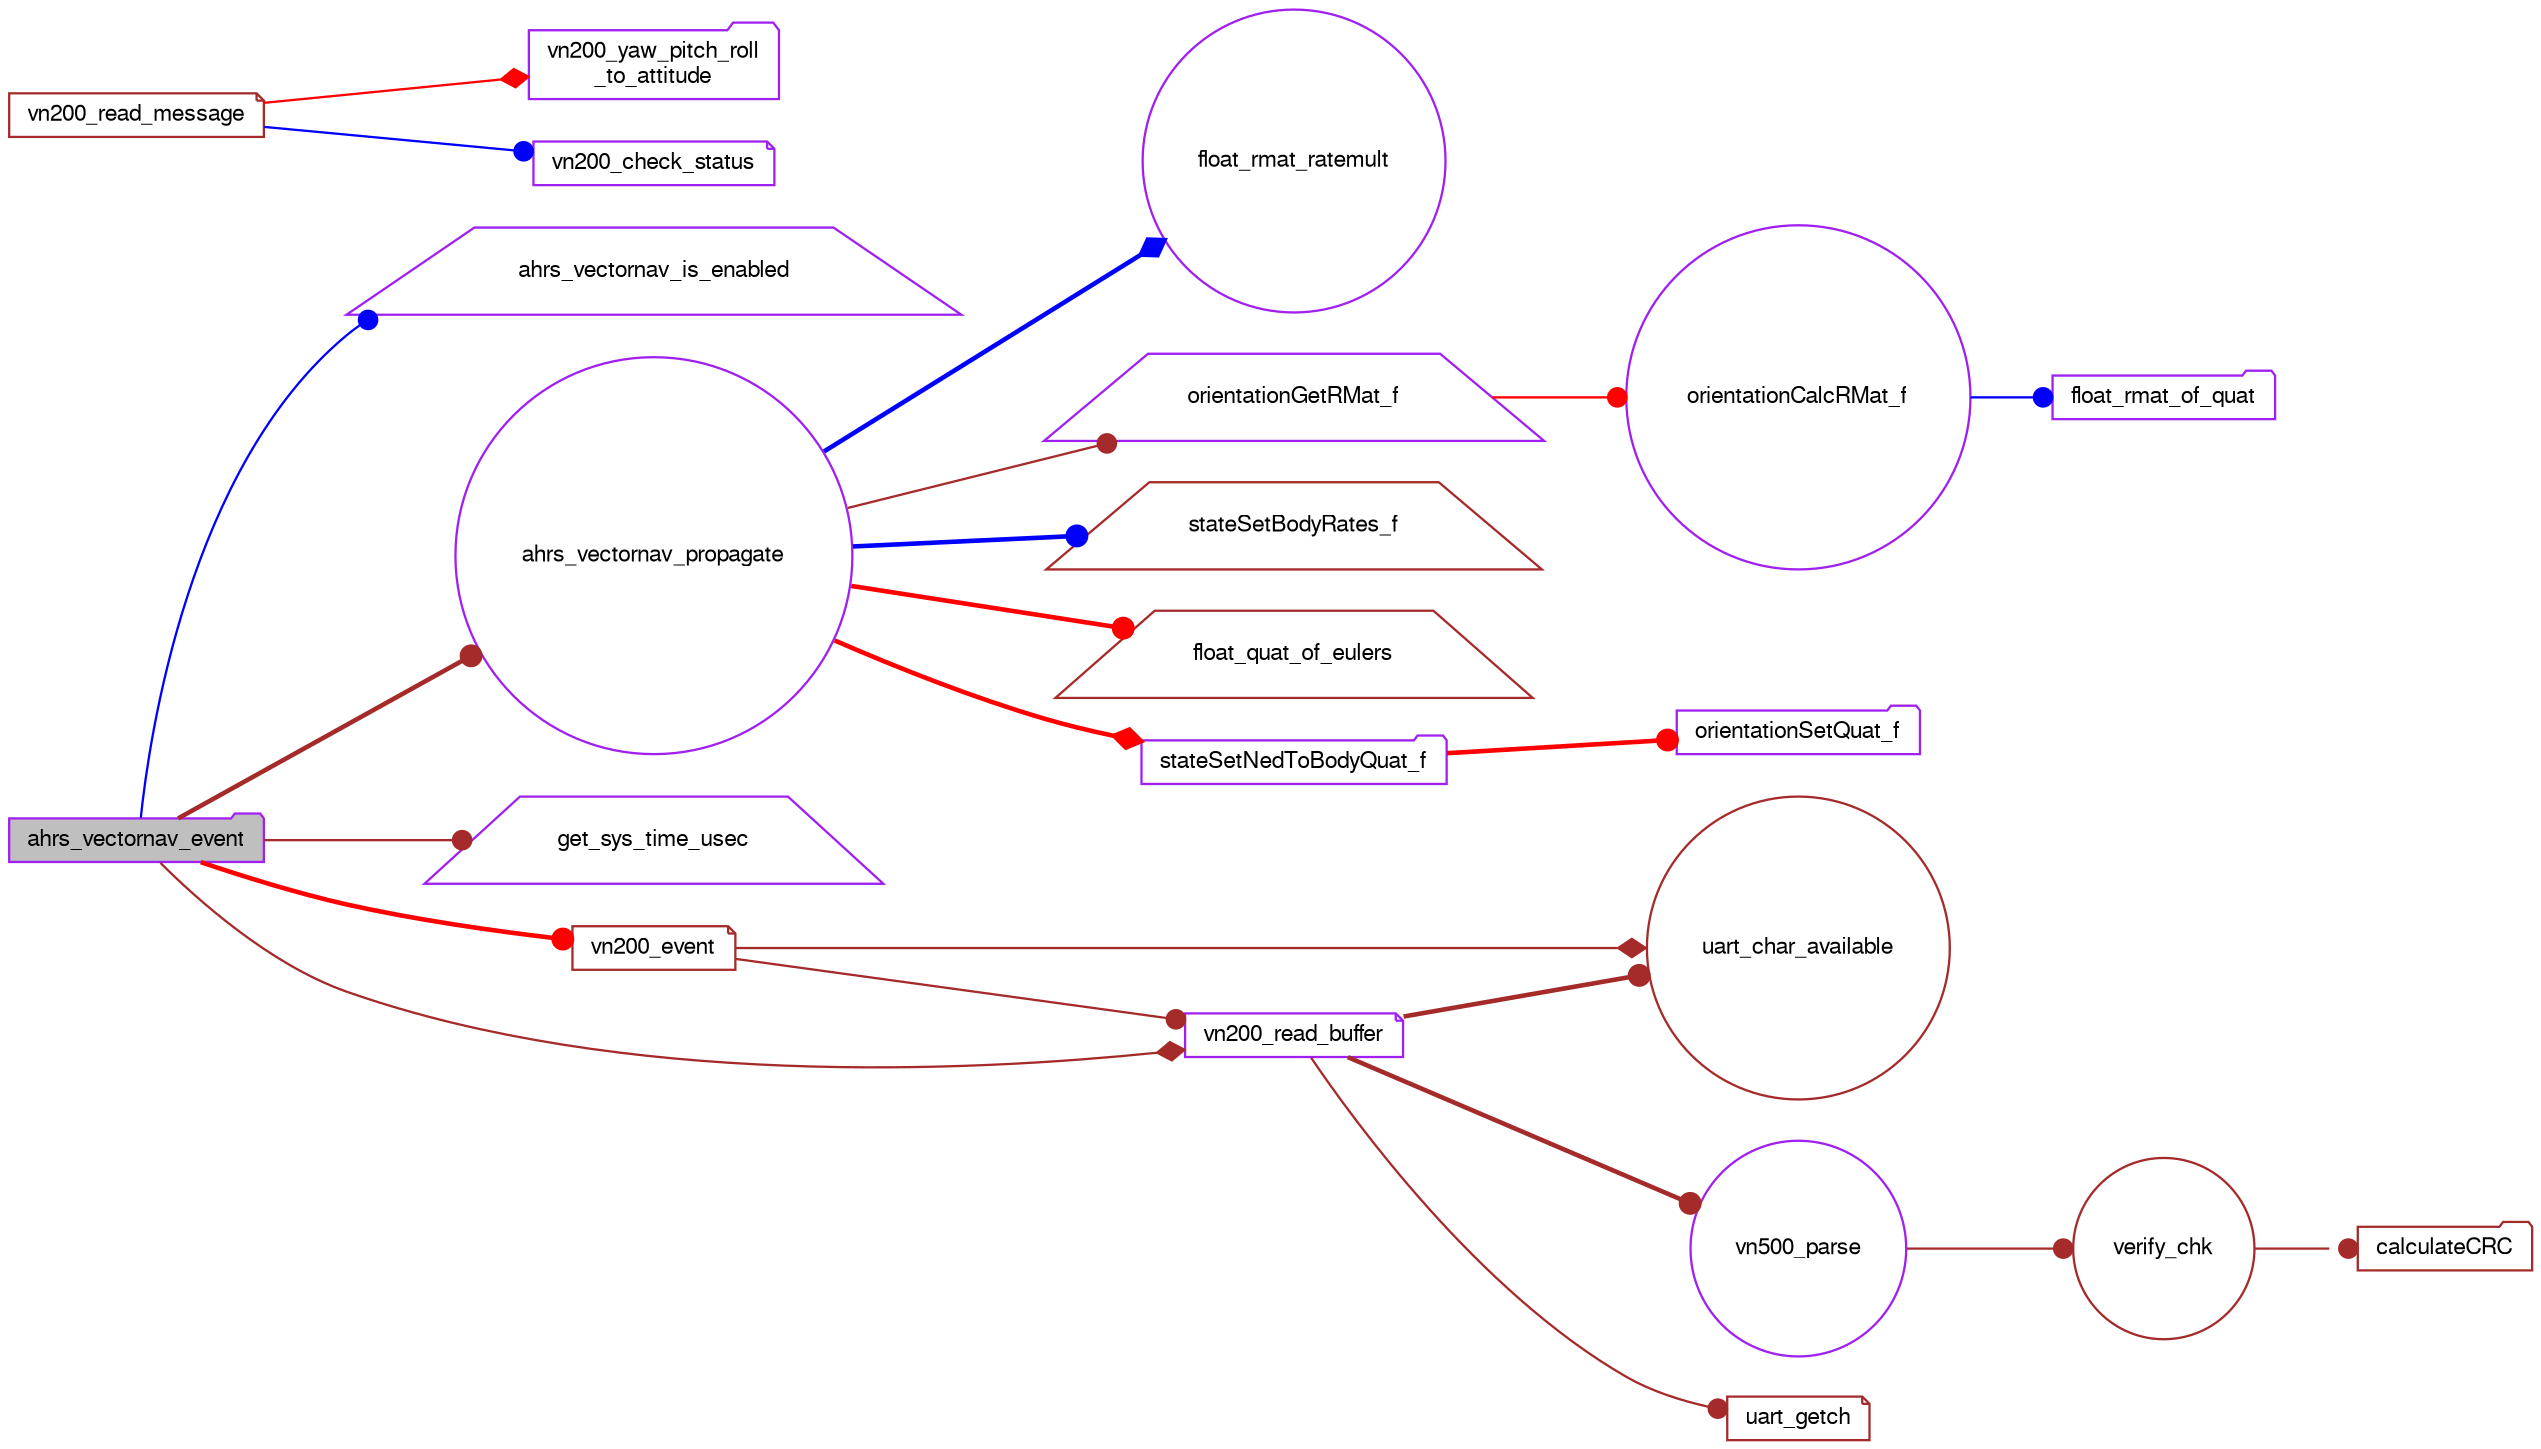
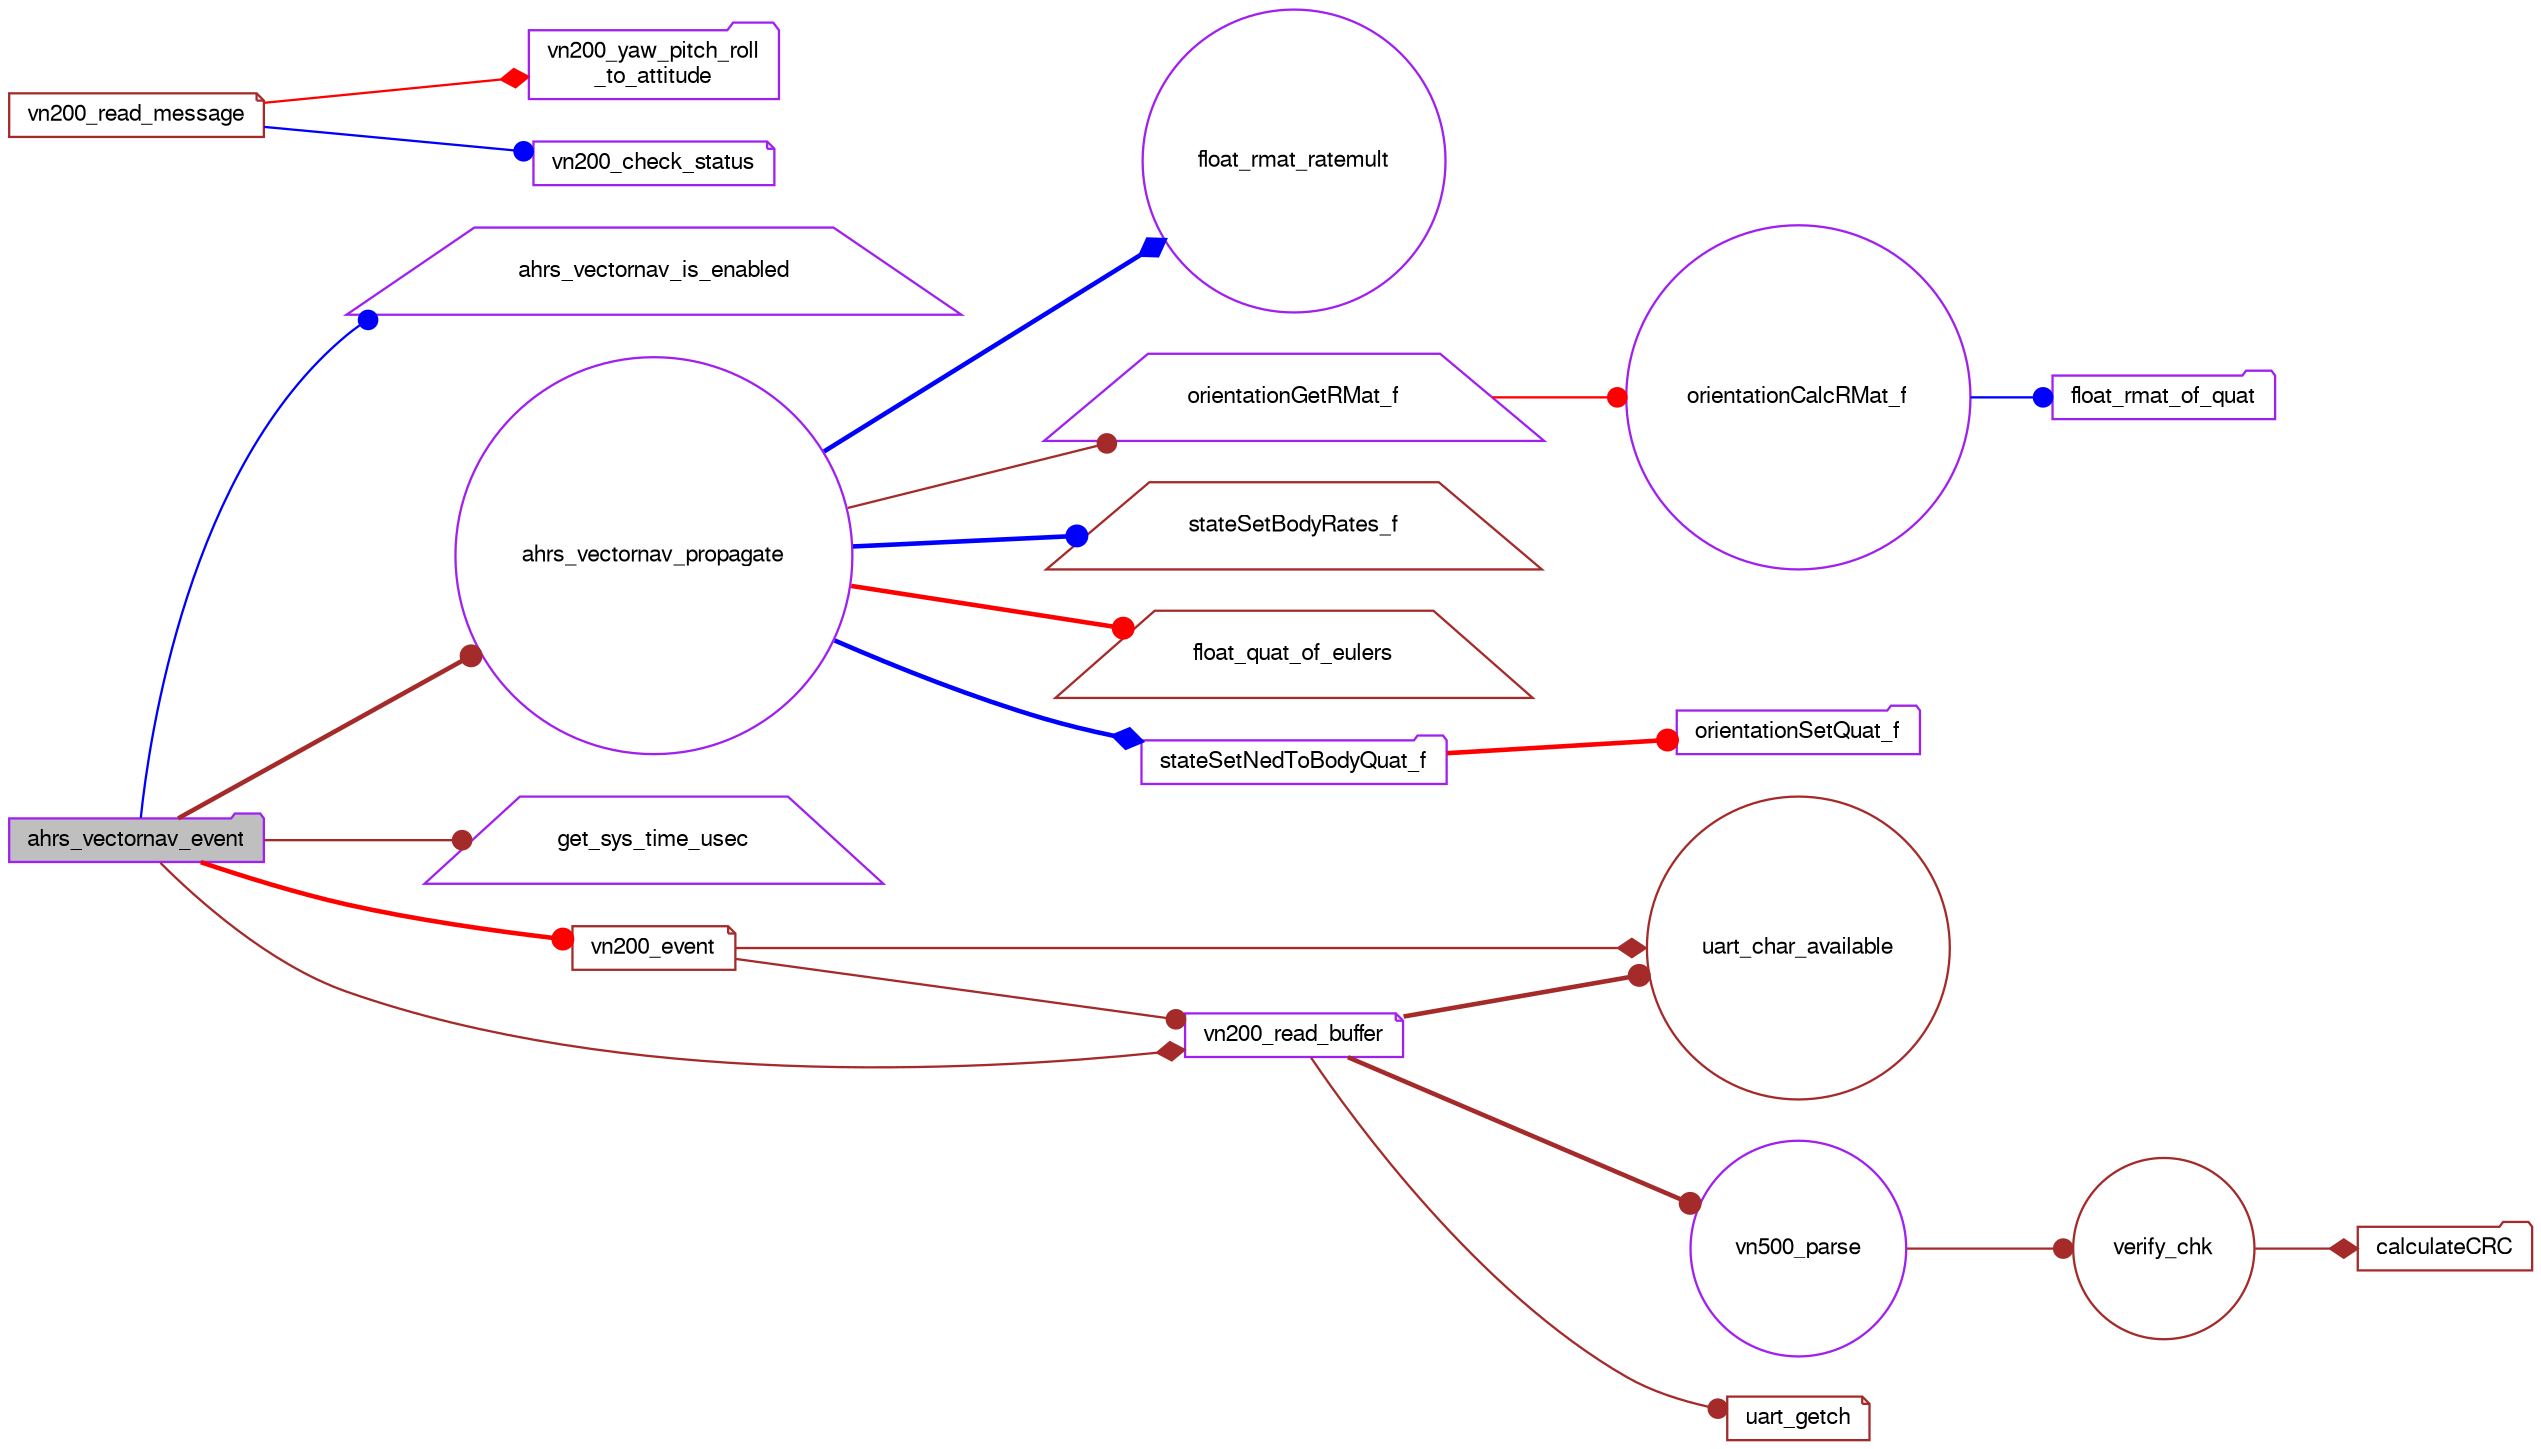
edge "ahrs_vectornav_propagate" -> "stateSetNedToBodyQuat_f": color red -> blue
edge "verify_chk" -> "calculateCRC": arrowhead dot -> diamond
